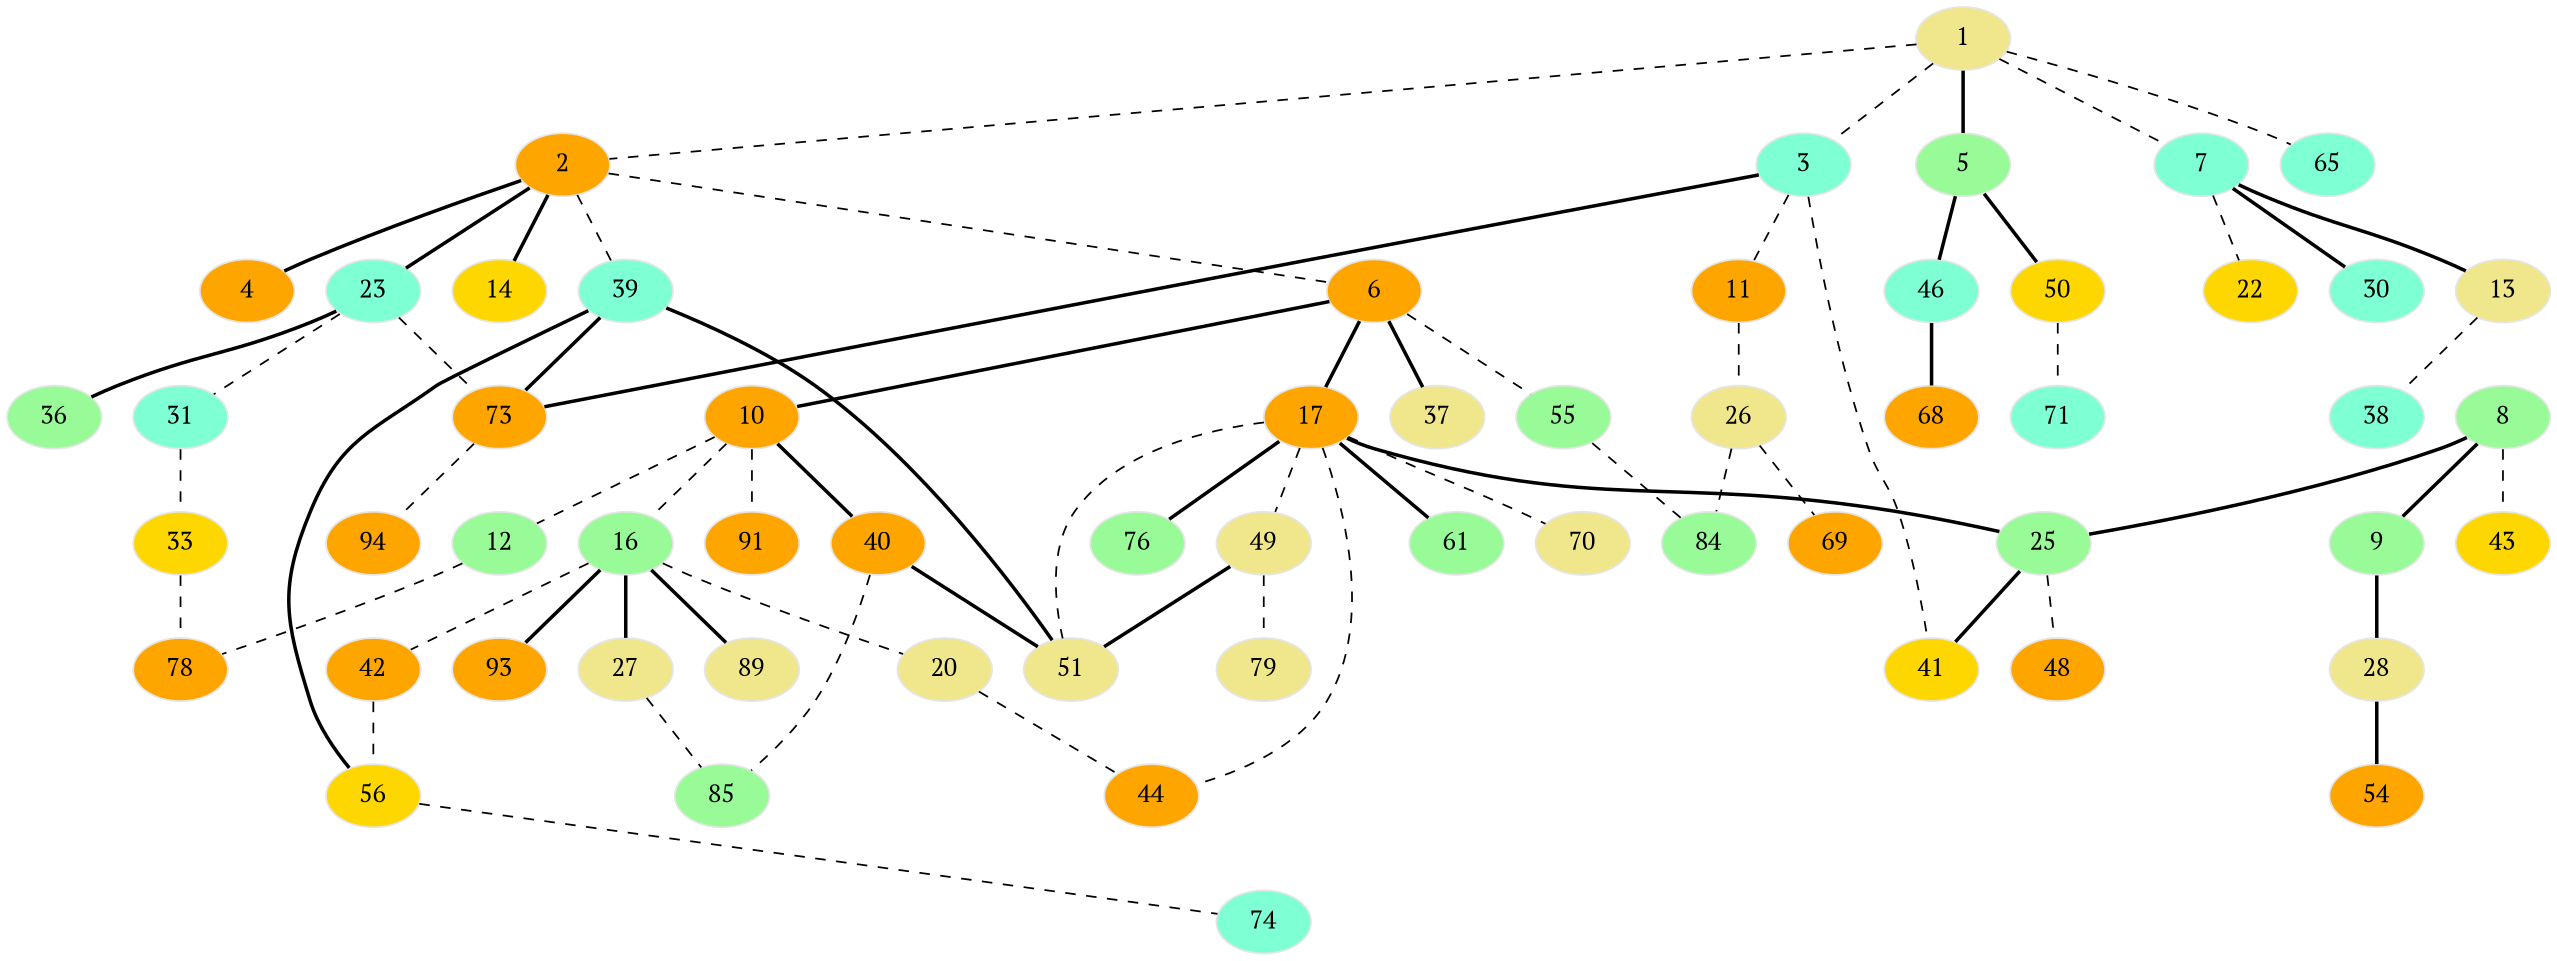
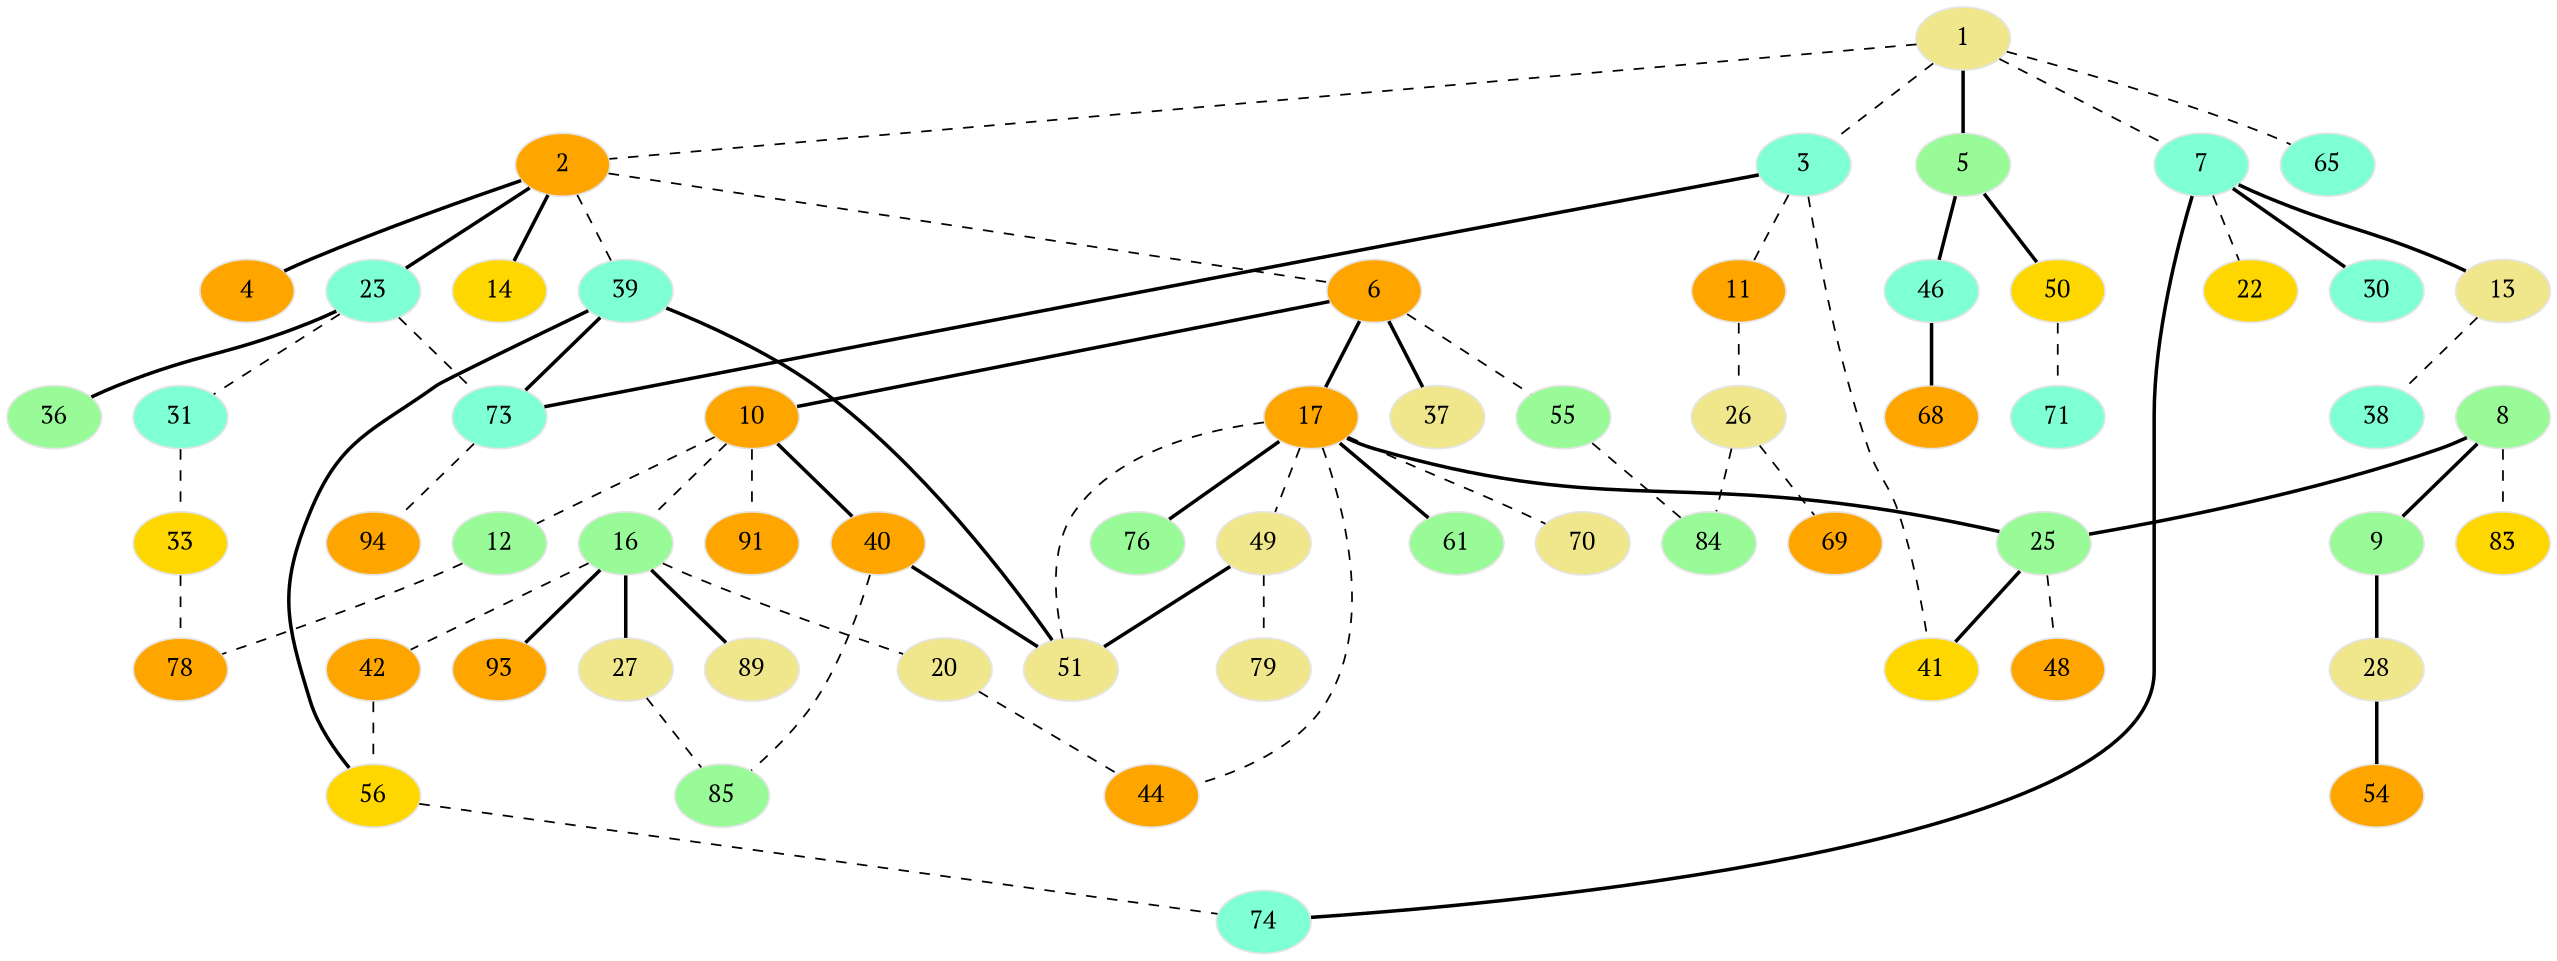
node "73": fillcolor orange -> aquamarine
node "43": label "43" -> "83"
edge "7" -- "74": added
